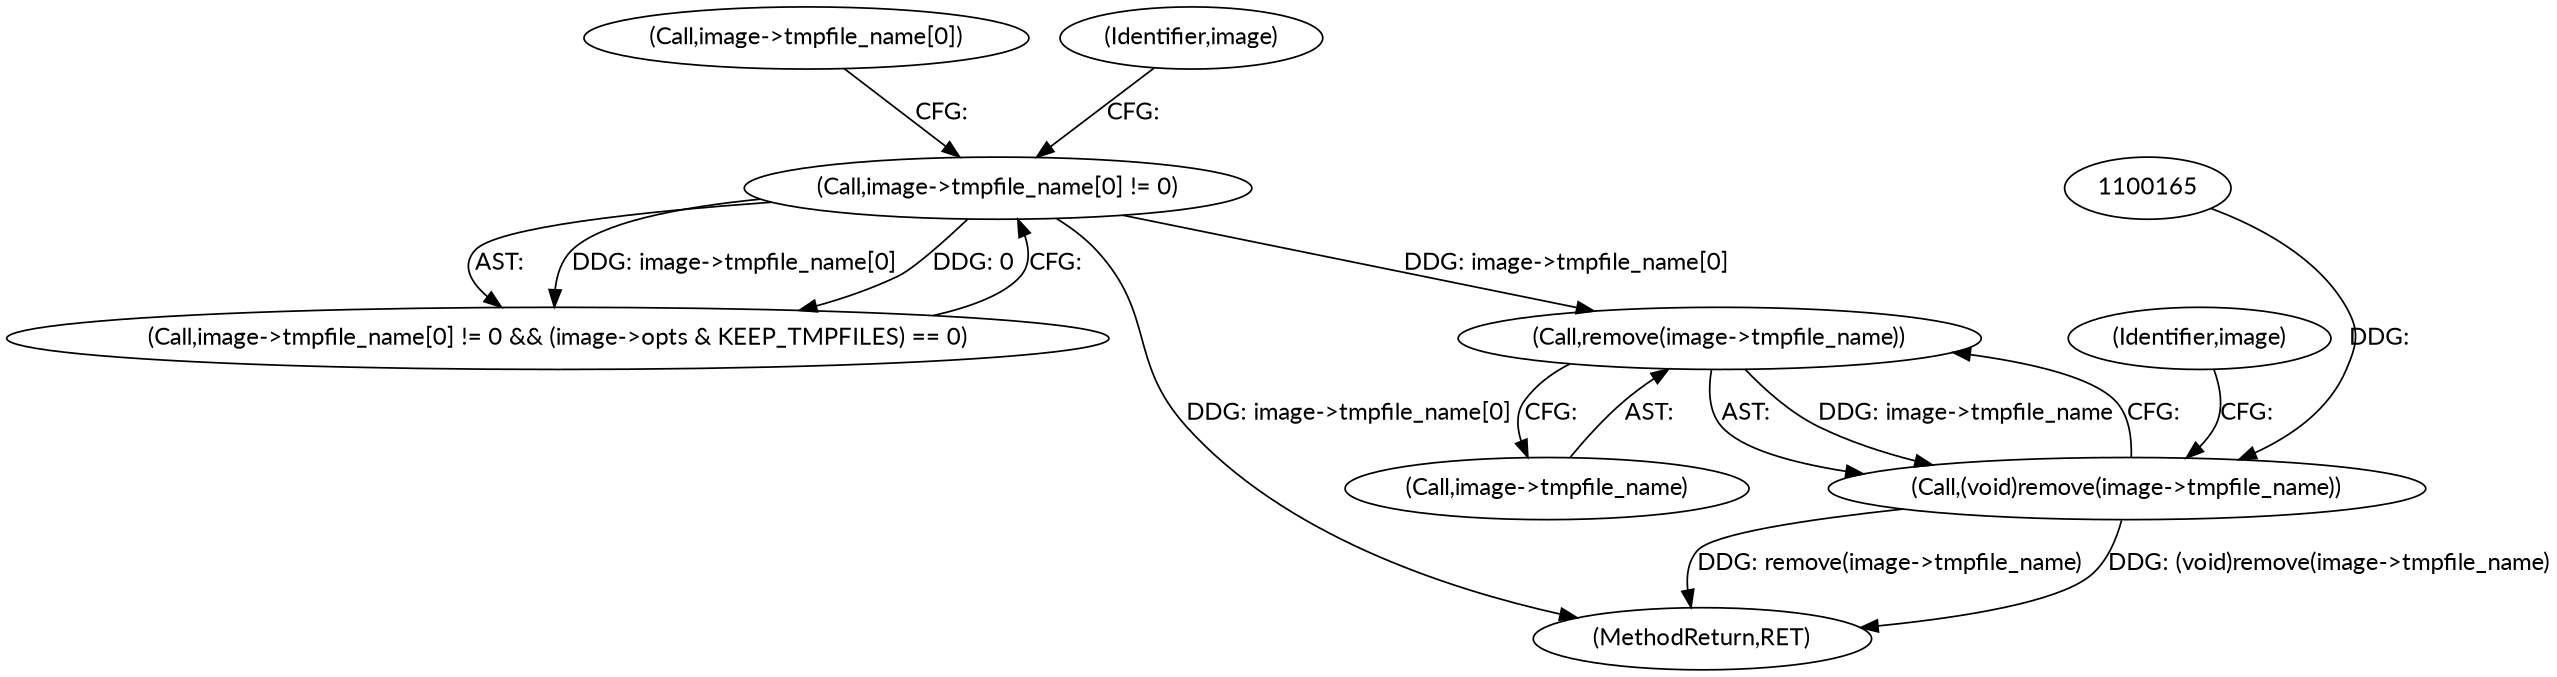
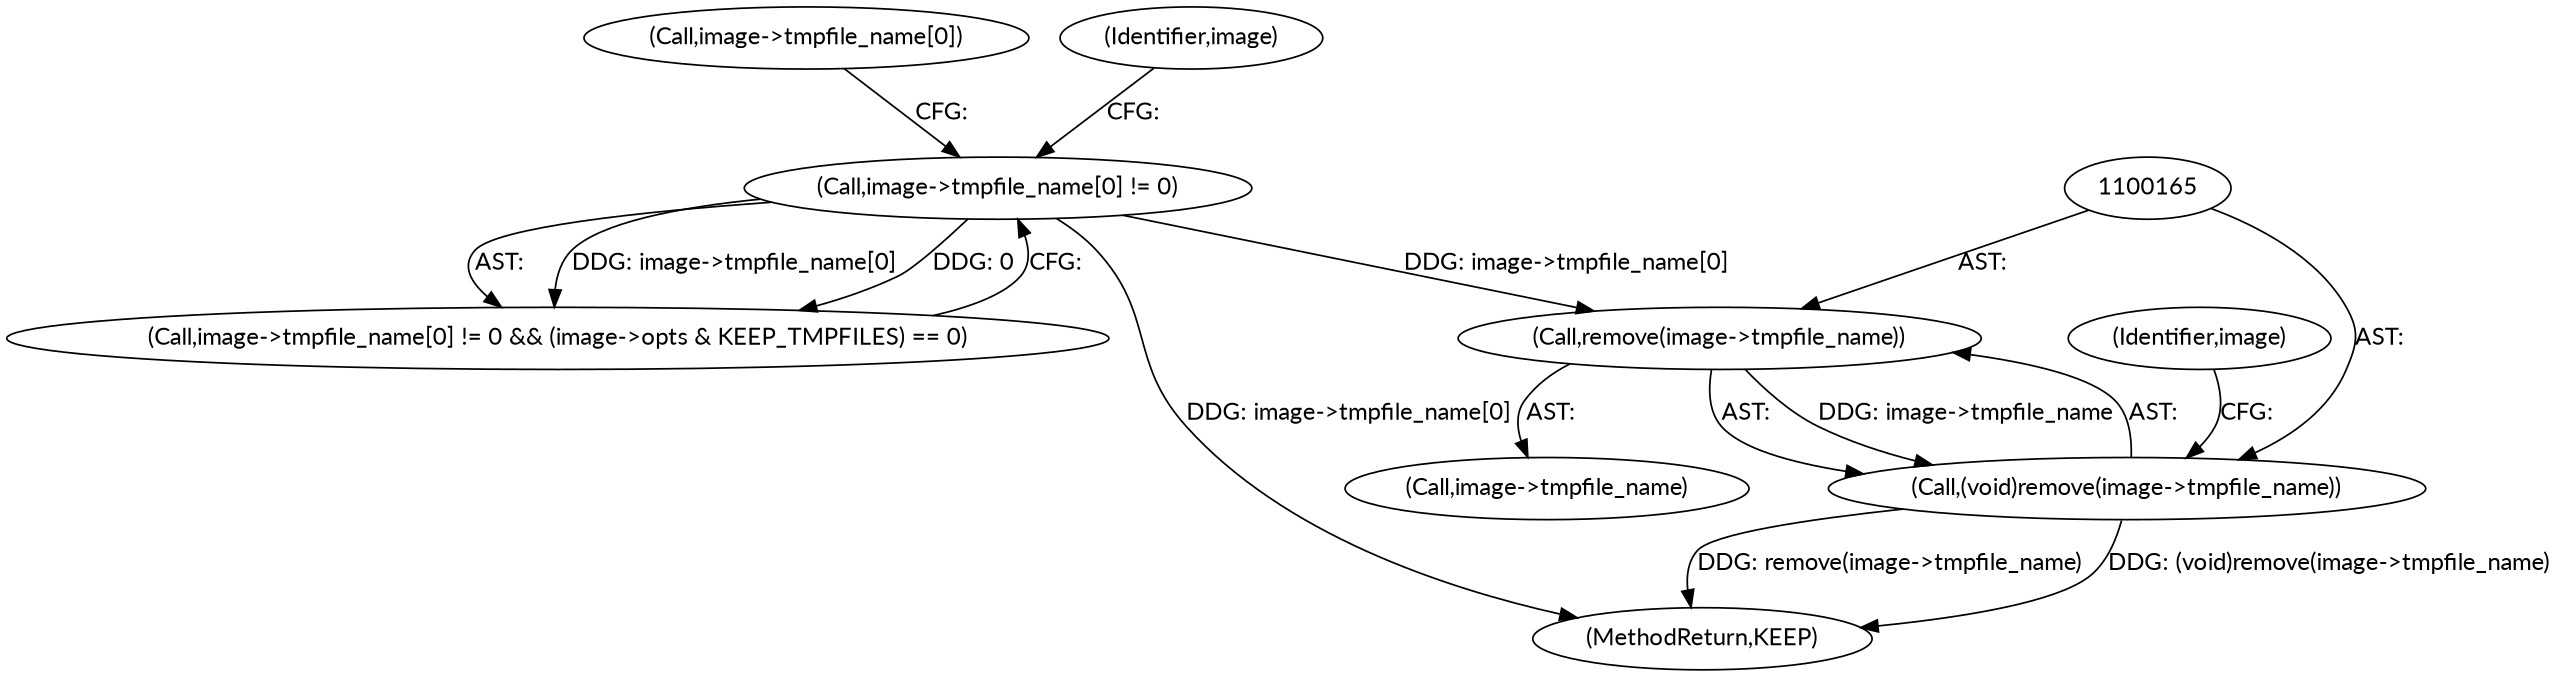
edge "1100165" -> "(Call,(void)remove(image->tmpfile_name))": label "DDG: " -> "AST: "
edge "(Call,remove(image->tmpfile_name))" -> "(Call,image->tmpfile_name)": label "CFG: " -> "AST: "
edge "(Call,(void)remove(image->tmpfile_name))" -> "(Call,remove(image->tmpfile_name))": label "CFG: " -> "AST: "
edge "(Call,image->tmpfile_name)" -> "(Call,remove(image->tmpfile_name))": now "1100165" -> "(Call,remove(image->tmpfile_name))"
node "(MethodReturn,RET)": label "(MethodReturn,RET)" -> "(MethodReturn,KEEP)"
